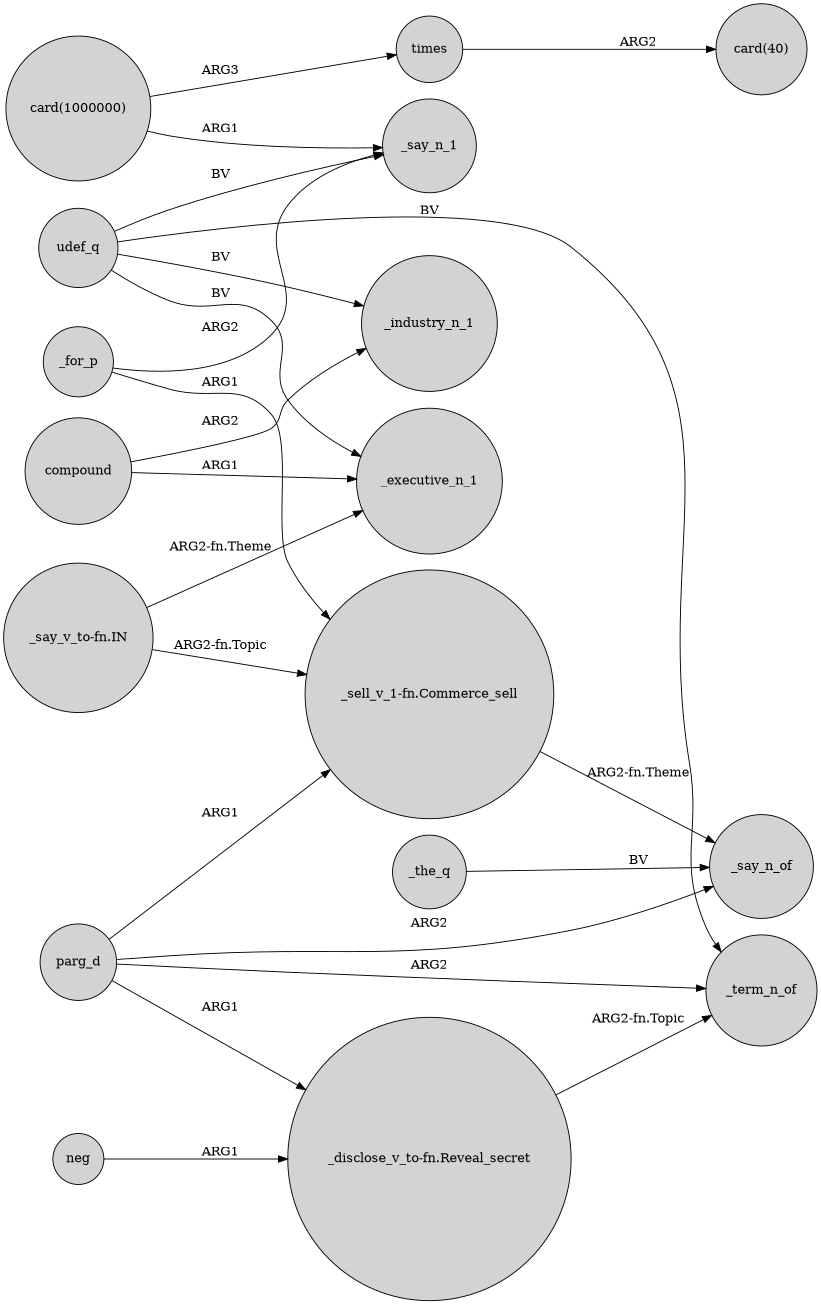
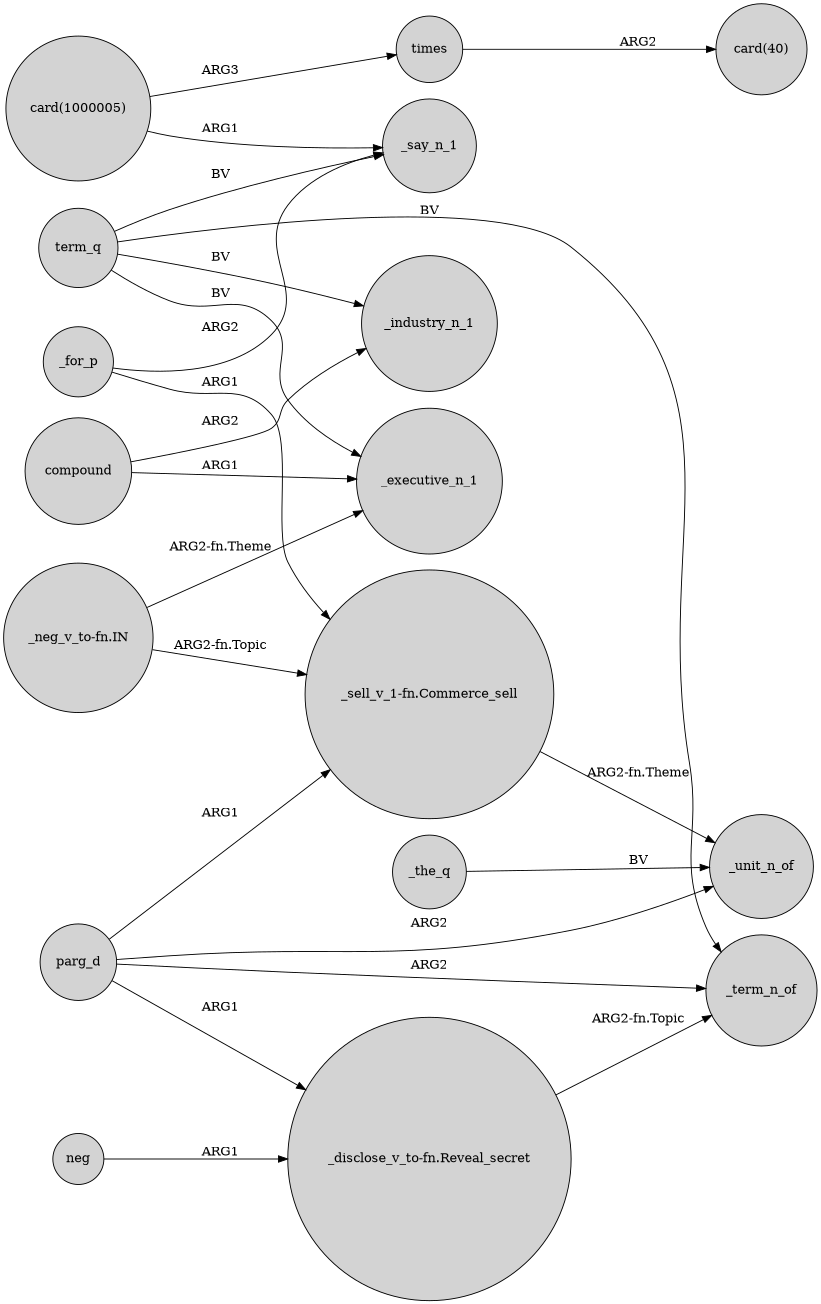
node "card(1000000)": label "card(1000000)" -> "card(1000005)"
node "udef_q": label "udef_q" -> "term_q"
node "_say_v_to-fn.IN": label "_say_v_to-fn.IN" -> "_neg_v_to-fn.IN"
node "_say_n_of": label "_say_n_of" -> "_unit_n_of"
